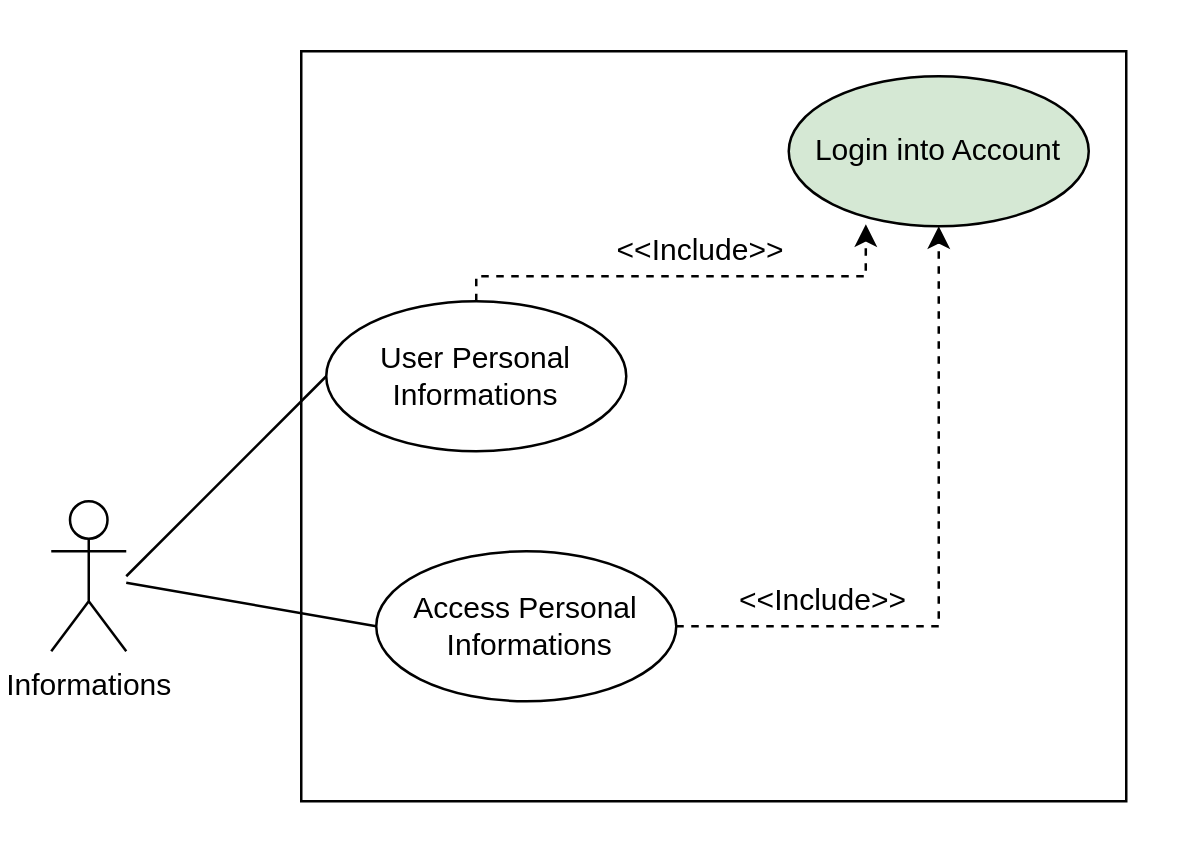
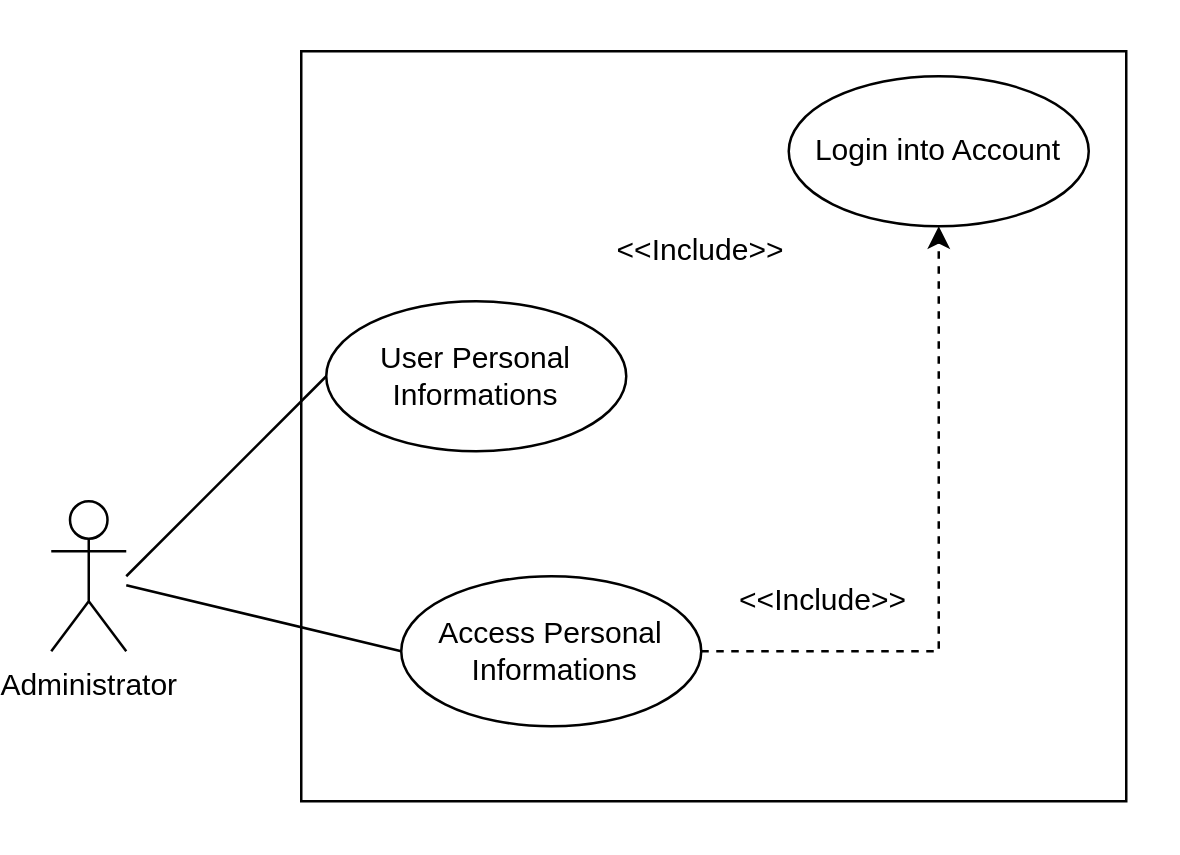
node "Login into Account": fillcolor #d5e8d4 -> #ffffff
edge "User Personal Informations" -> "Login into Account": removed
node "Access Personal Informations": moved (526, 626) -> (551, 651)
node "Informations": label "Informations" -> "Administrator"
